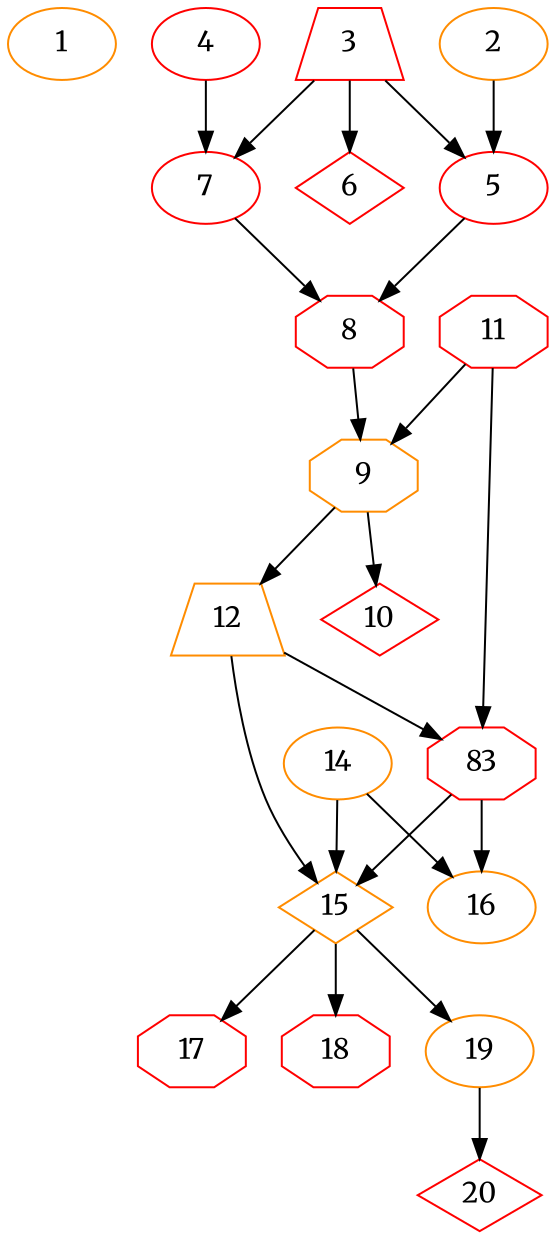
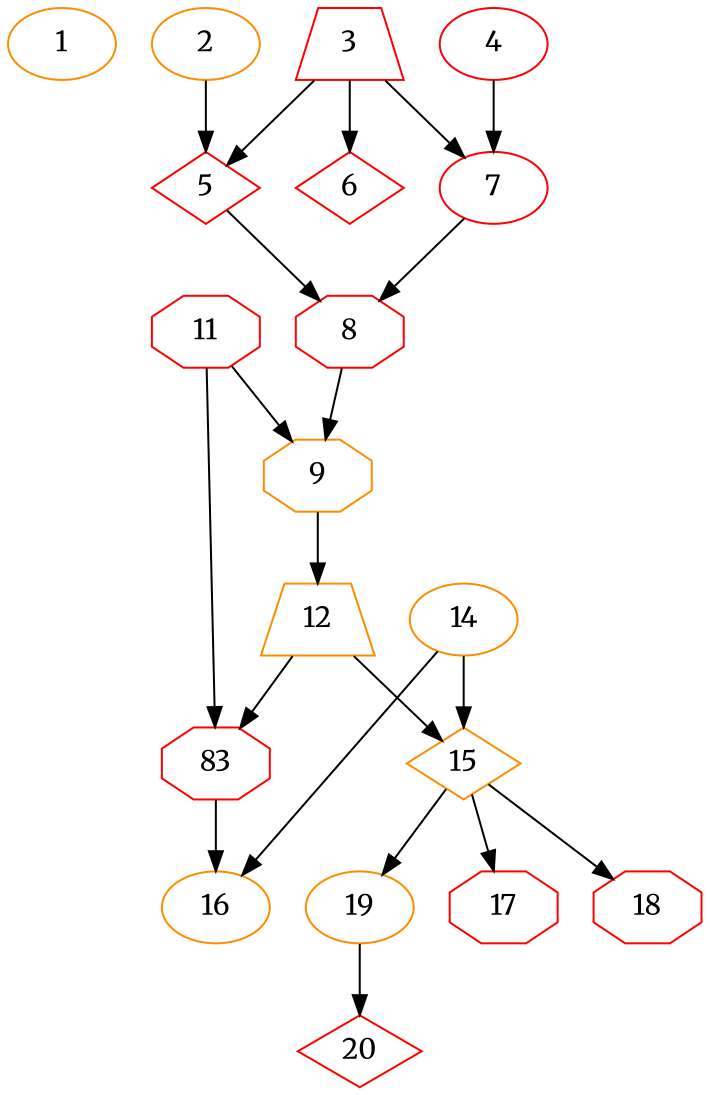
node "5": shape ellipse -> diamond
node "10": removed
edge "83" -> "15": removed
